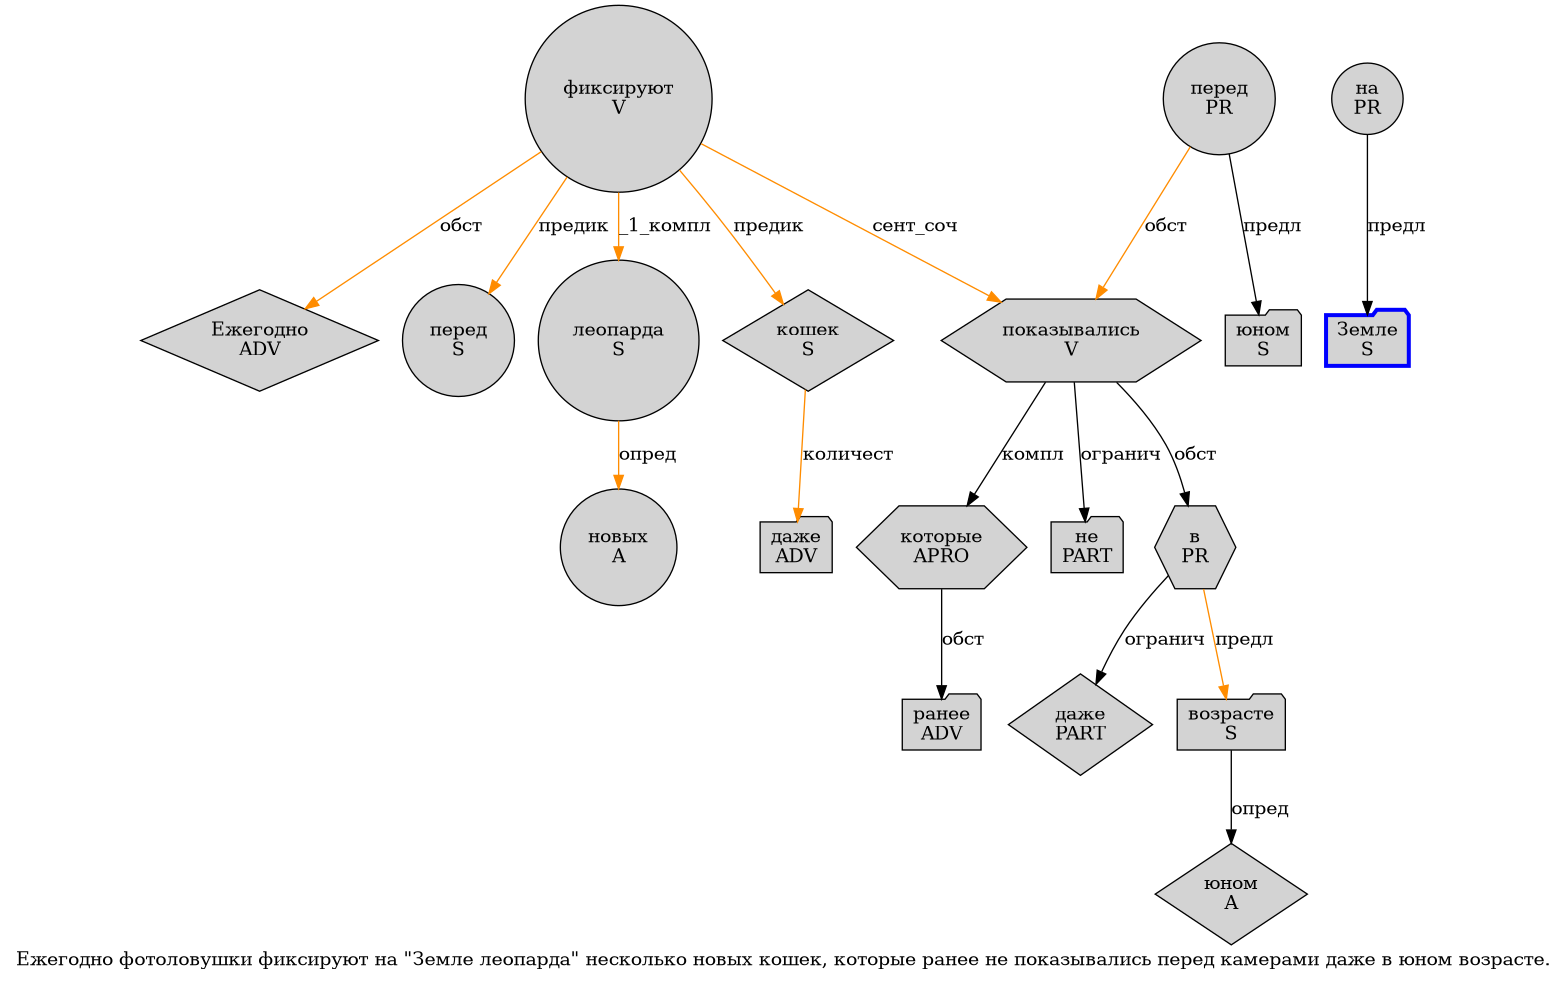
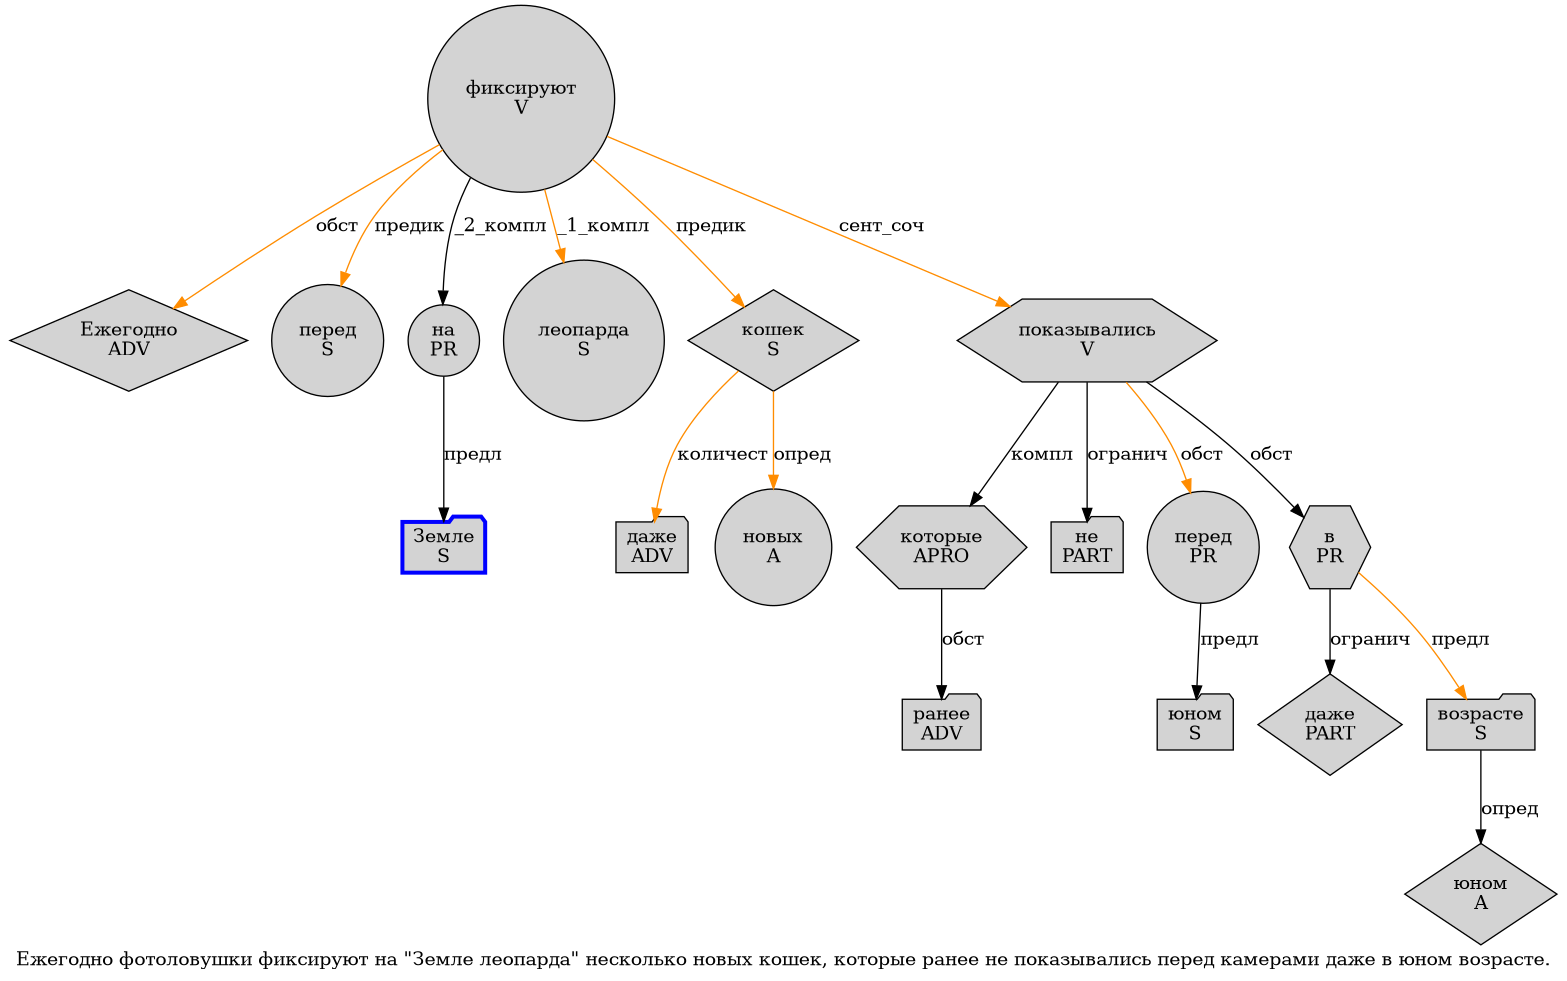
edge "перед PR" -> "показывались V": reversed
edge "фиксируют V" -> "на PR": added, label "_2_компл"
edge "леопарда S" -> "новых A": now "кошек S" -> "новых A"
